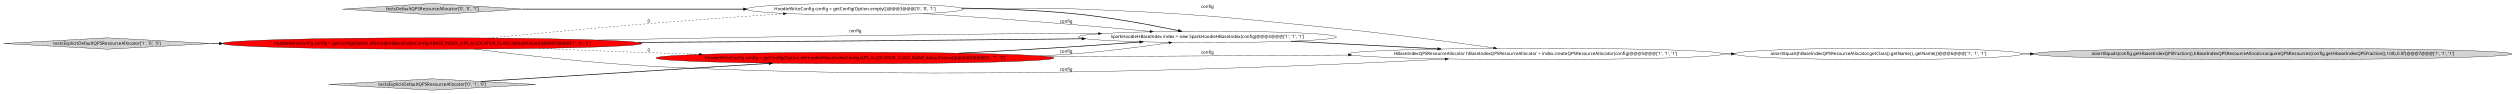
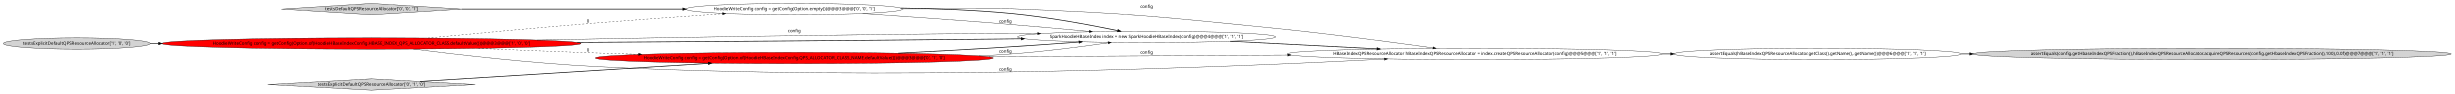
node "testsExplicitDefaultQPSResourceAllocator['1', '0', '0']": shape diamond -> ellipse
